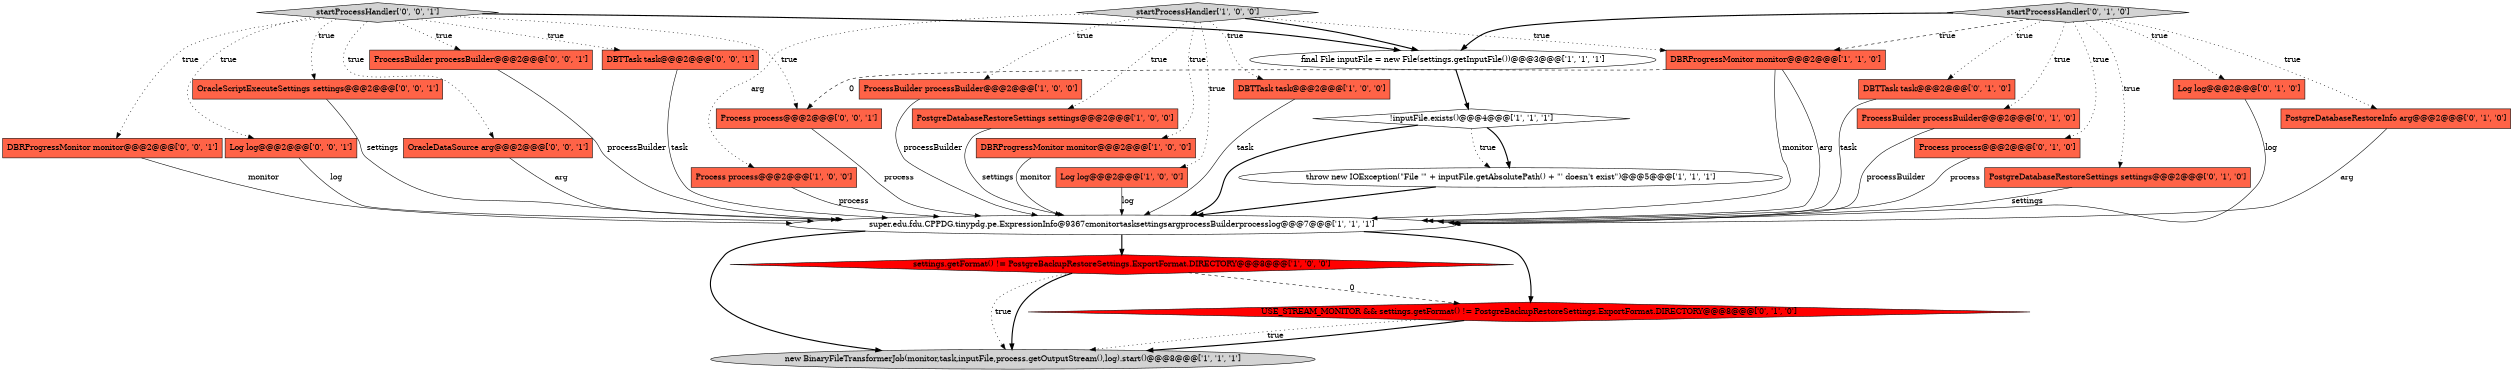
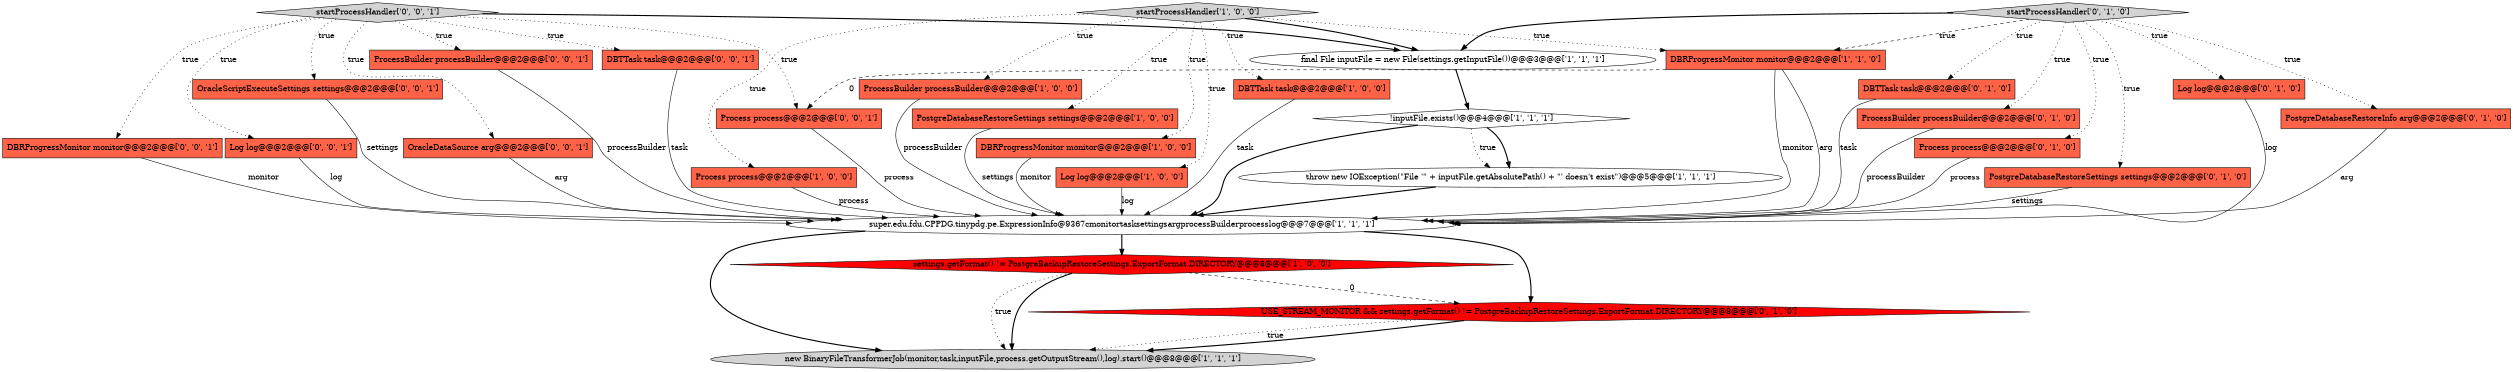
edge "startProcessHandler['1', '0', '0']" -> "Process process@@@2@@@['1', '0', '0']": label "arg" -> "true"
